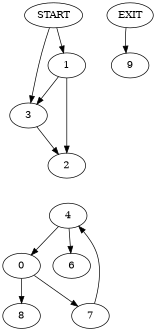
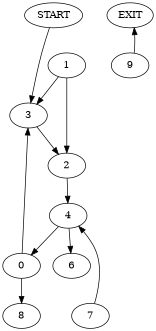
edge "START" -> "1": removed
edge "EXIT" -> "9": reversed
edge "2" -> "4": added
edge "0" -> "7": now "0" -> "3"
